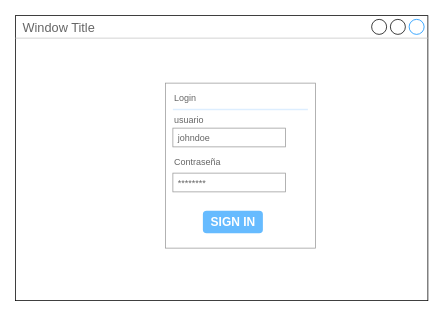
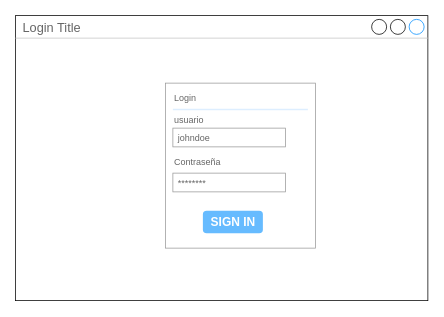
node "Window Title": label "Window Title" -> "Login Title"
